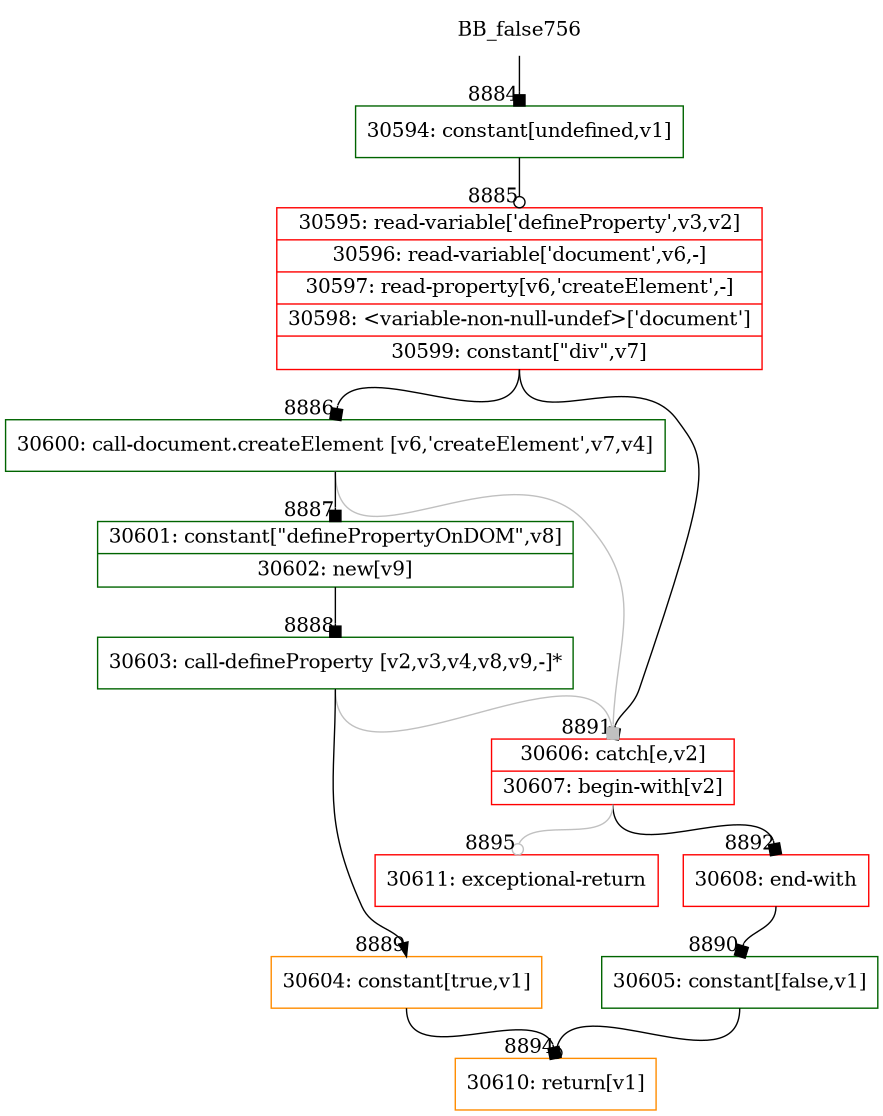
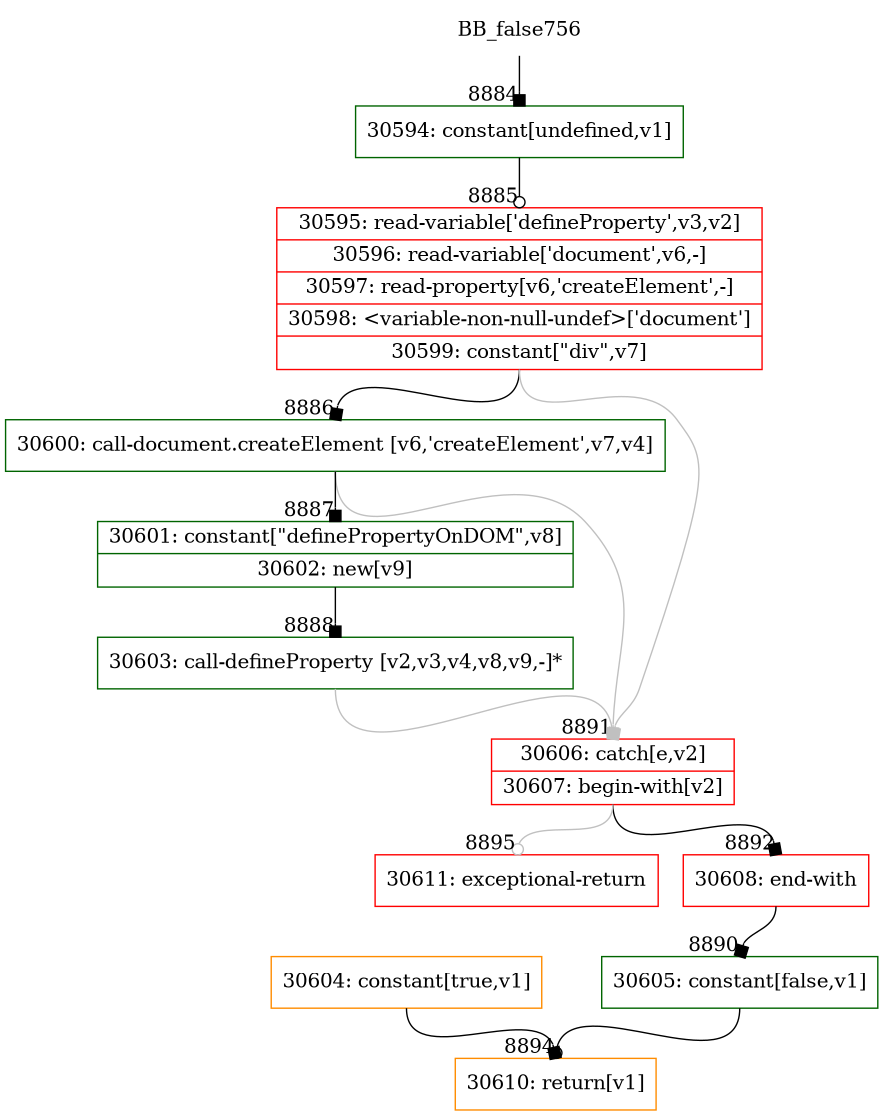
edge "30595: read-variable['defineProperty',v3,v2]" -> "30606: catch[e,v2]": color black -> gray
edge "30603: call-defineProperty [v2,v3,v4,v8,v9,-]*" -> "30604: constant[true,v1]": removed
